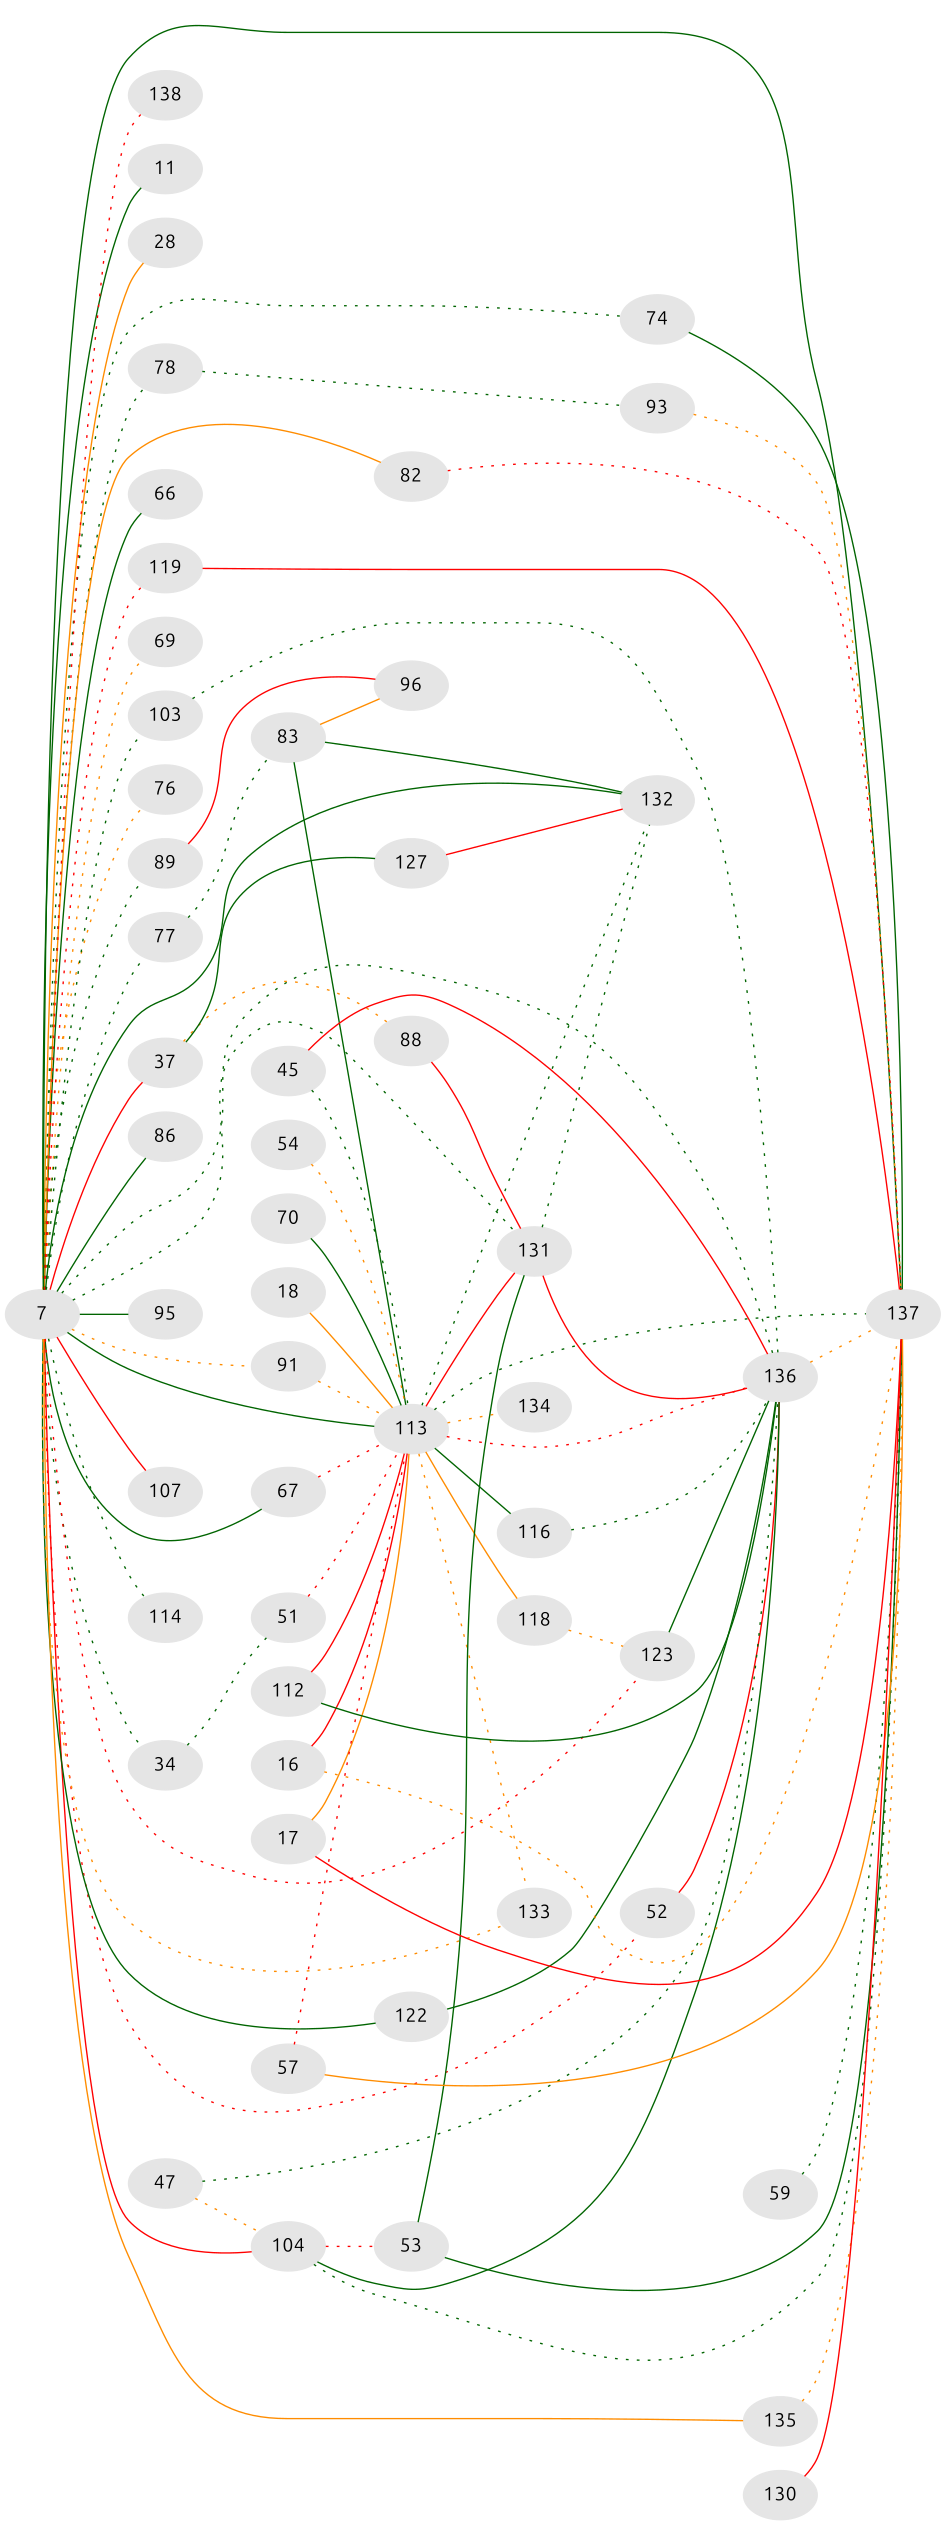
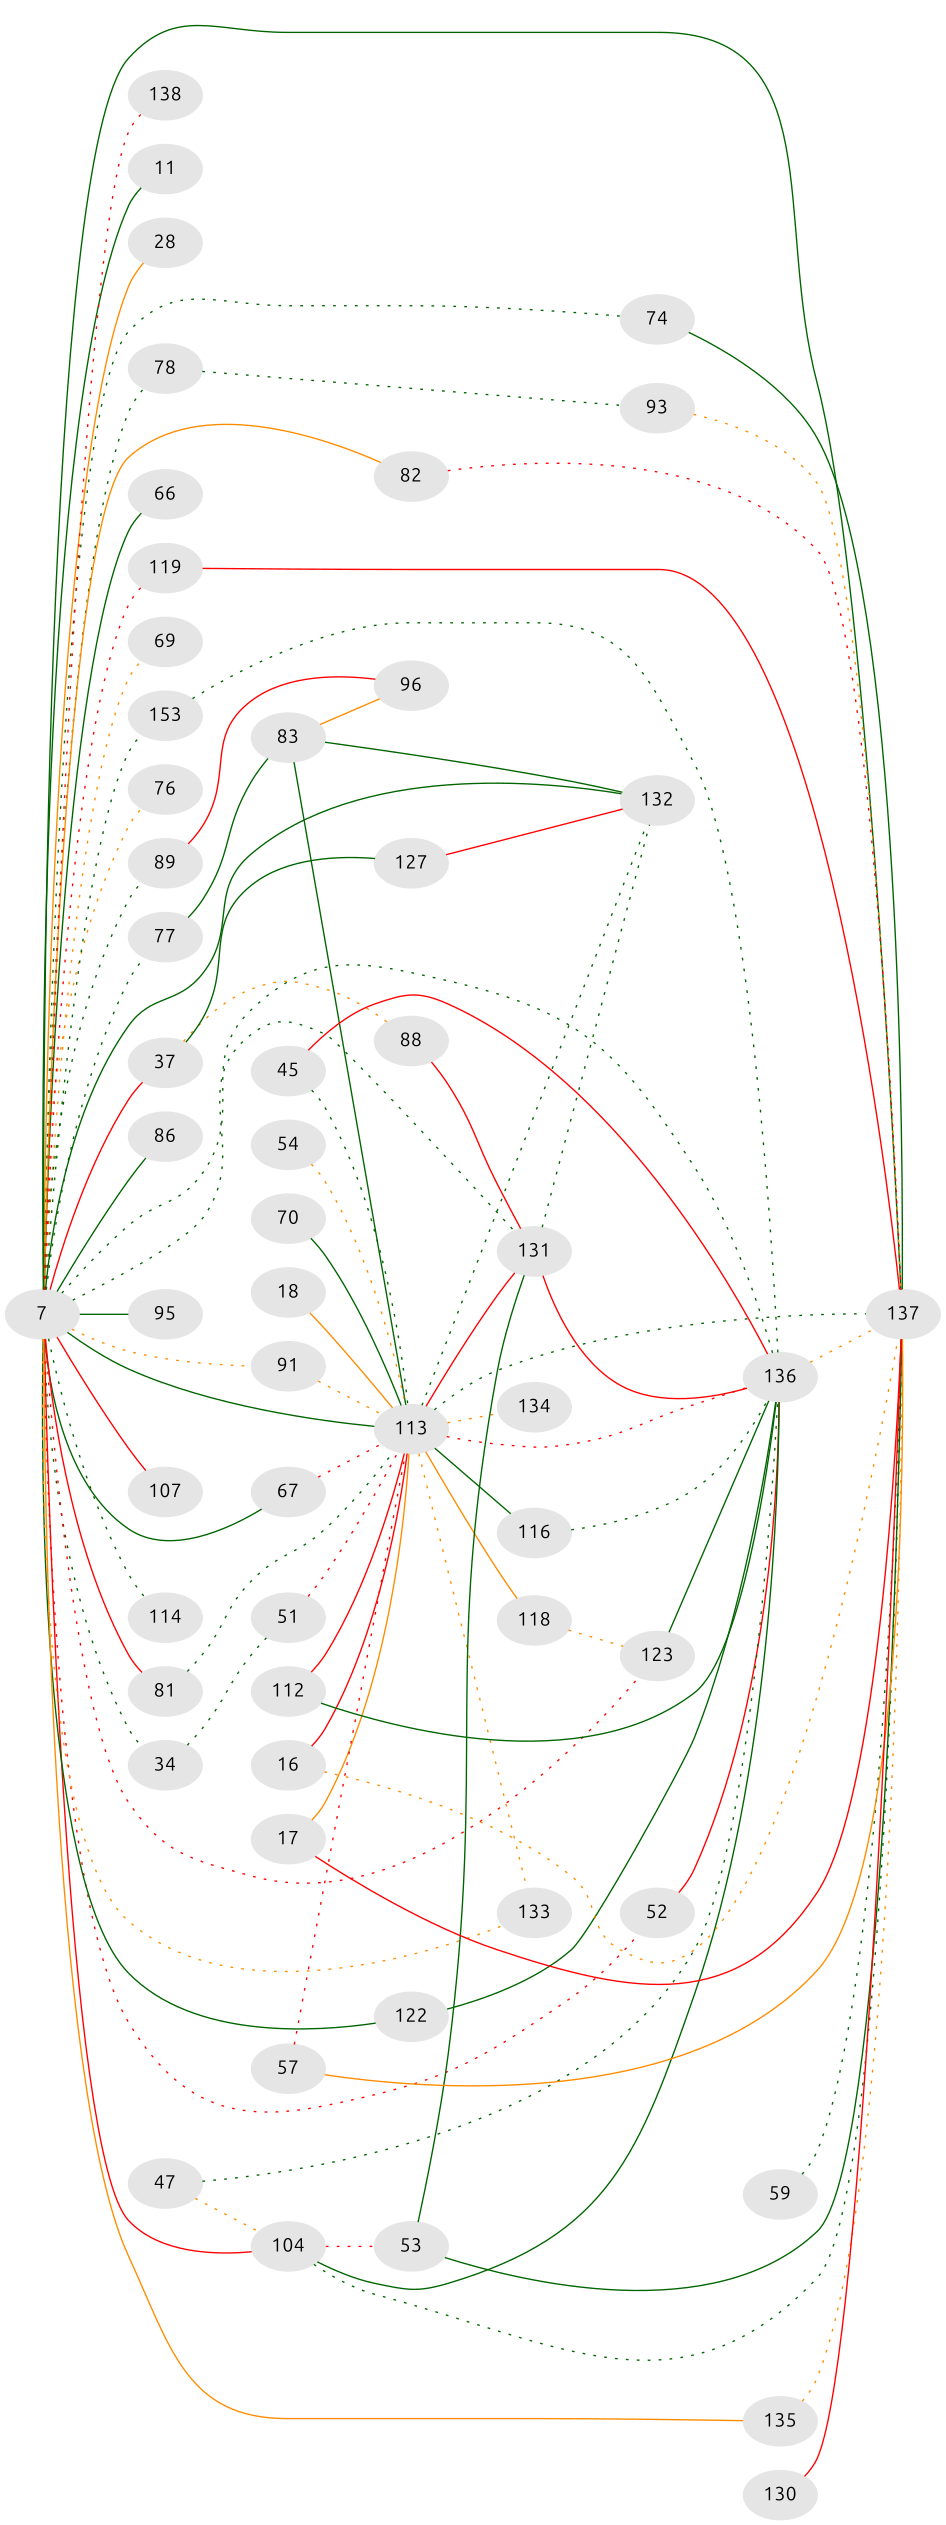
node "103": label "103" -> "153"
edge "83" -- "77": style dotted -> solid
node "81": added
